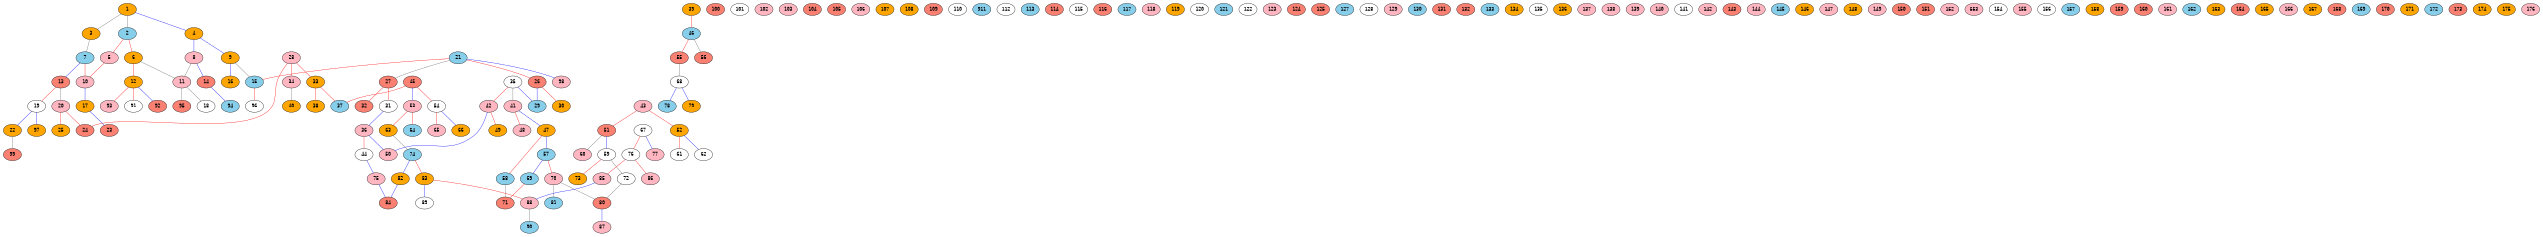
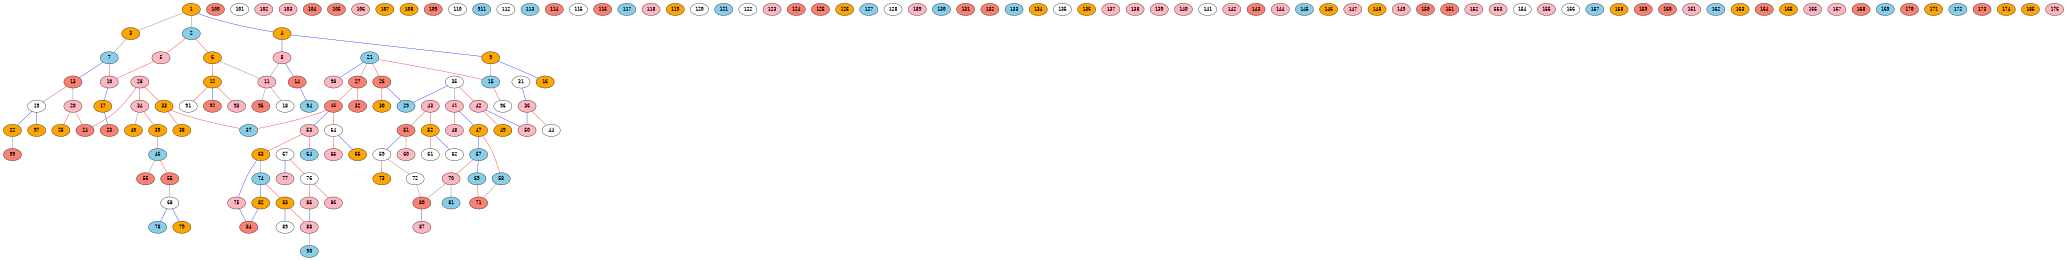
node "126": added
node "129": label "129" -> "189"
node "167": fillcolor orange -> lightpink
node "175": label "175" -> "185"
edge "27" -- "31": now "27" -- "45"
edge "34" -- "39": added
edge "44" -- "75": now "63" -- "75"
